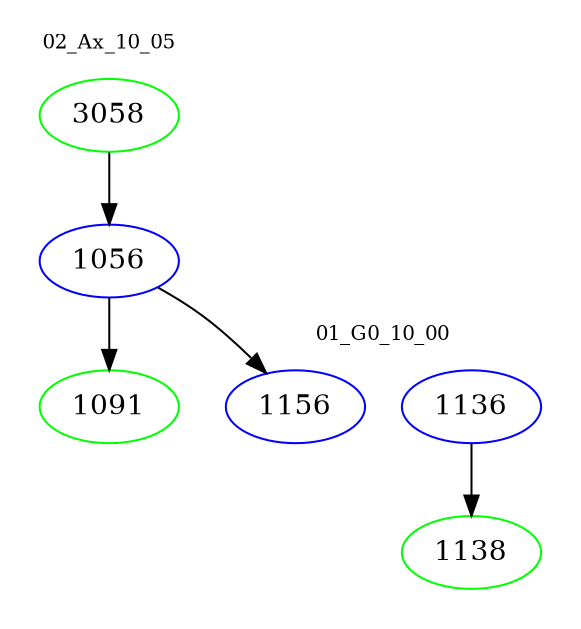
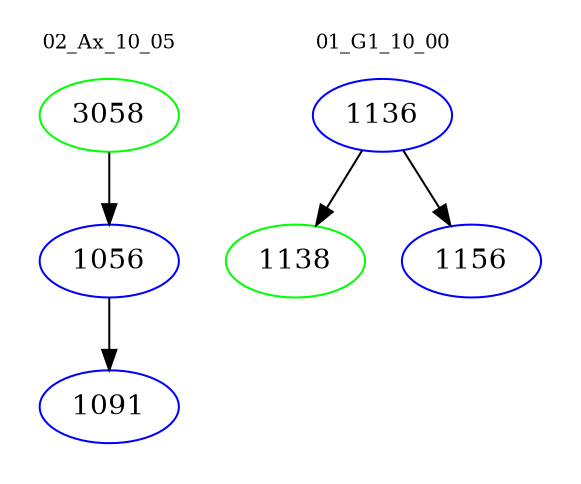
edge "1056" -> "1156": now "1136" -> "1156"
cluster "01_G0_10_00": label "01_G0_10_00" -> "01_G1_10_00"
node "1091": color green -> blue
